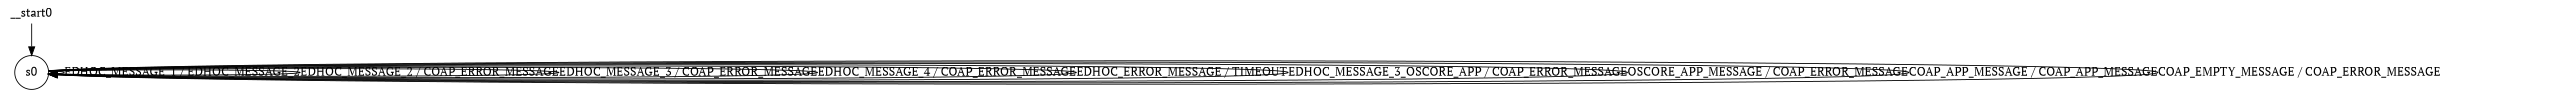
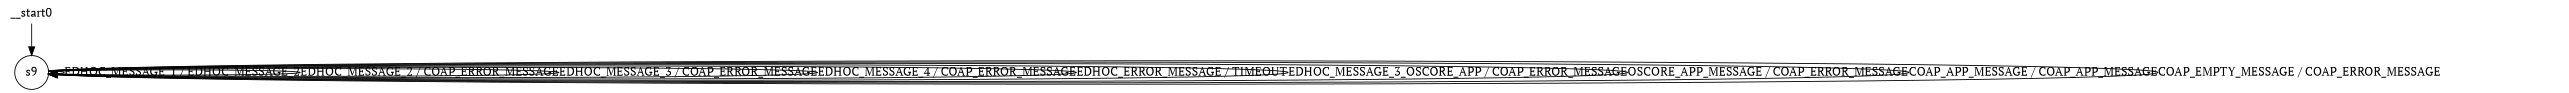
node "s0": label "s0" -> "s9"
